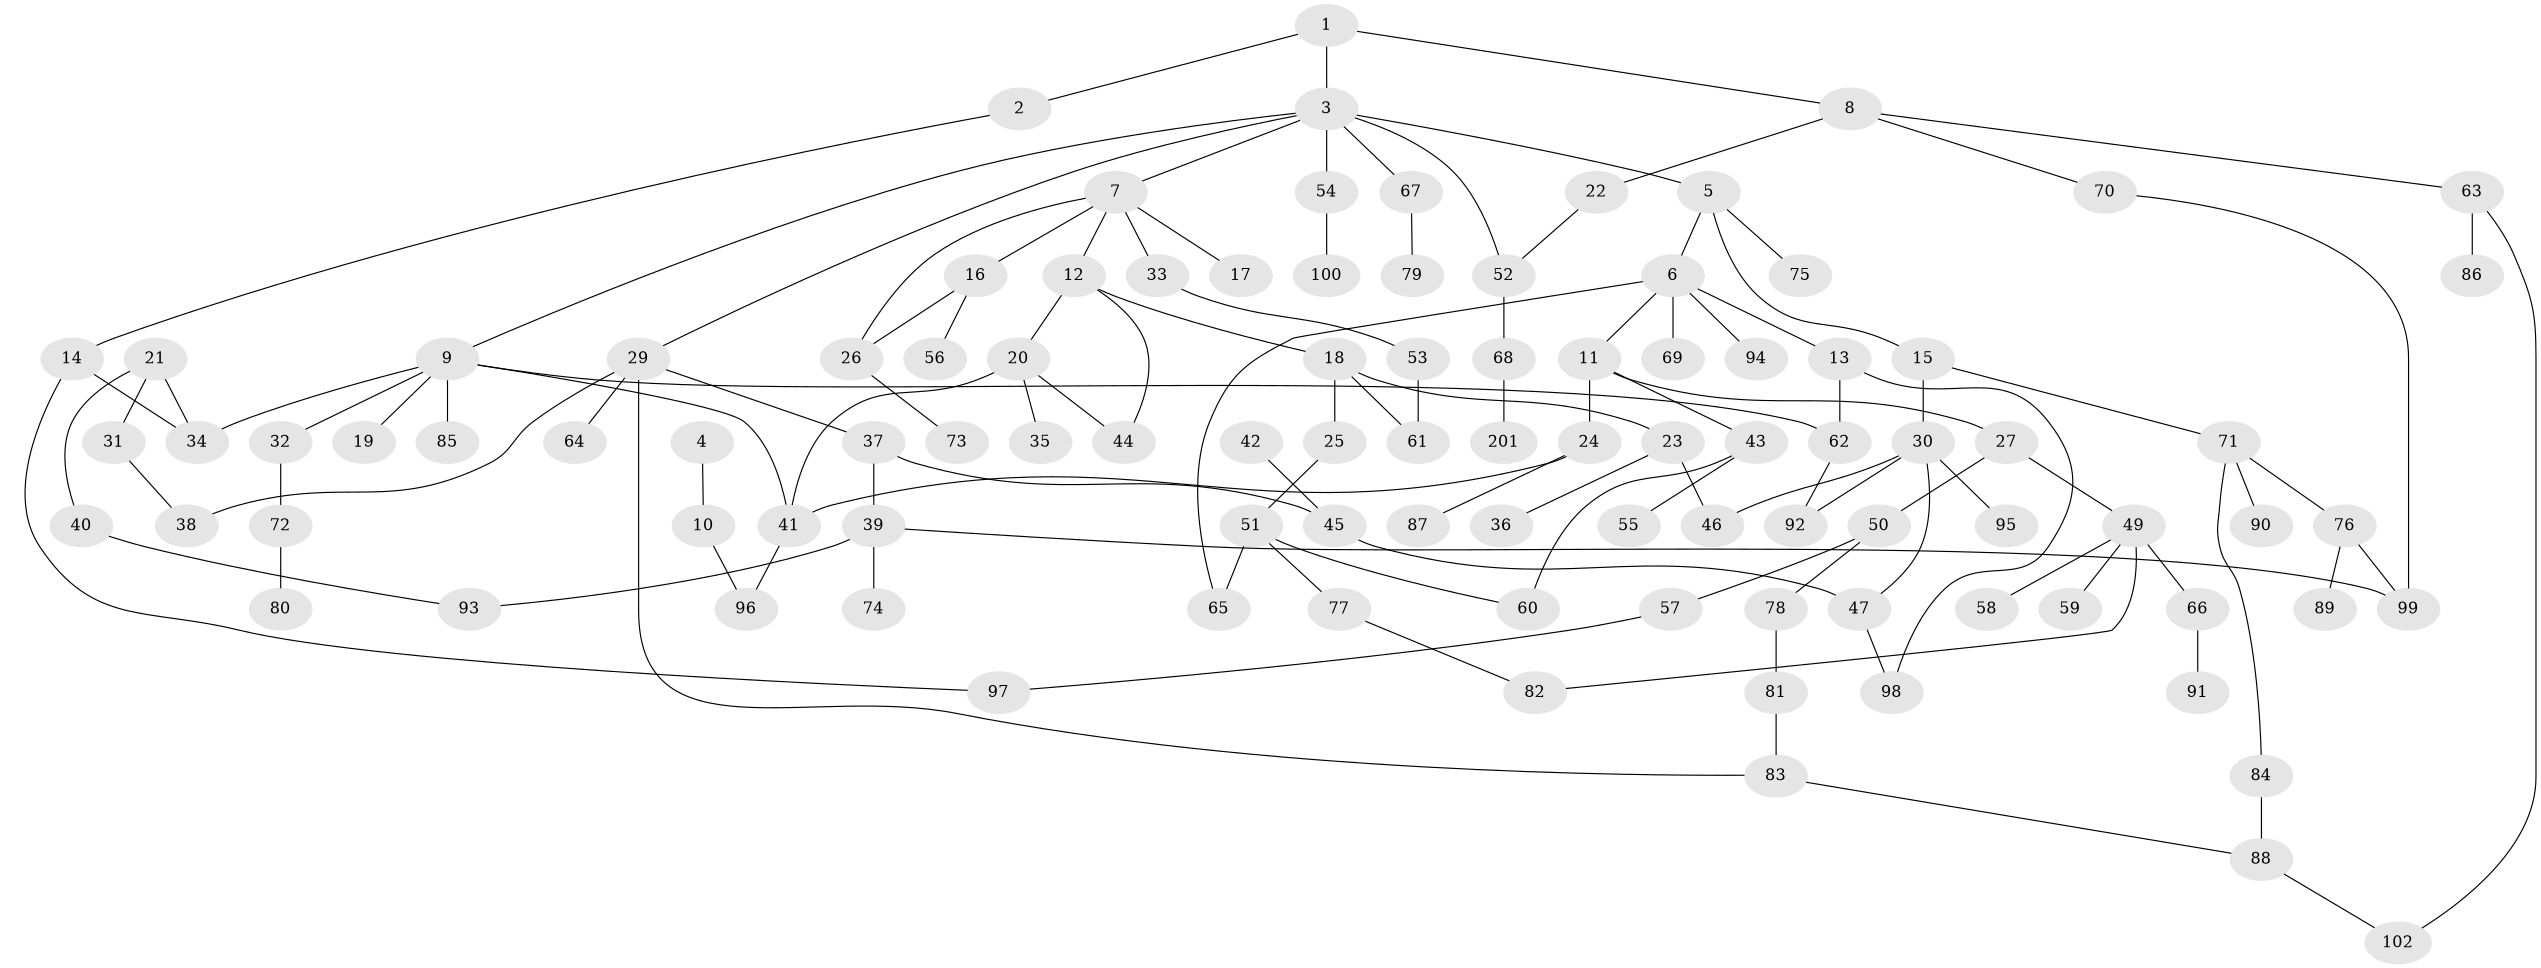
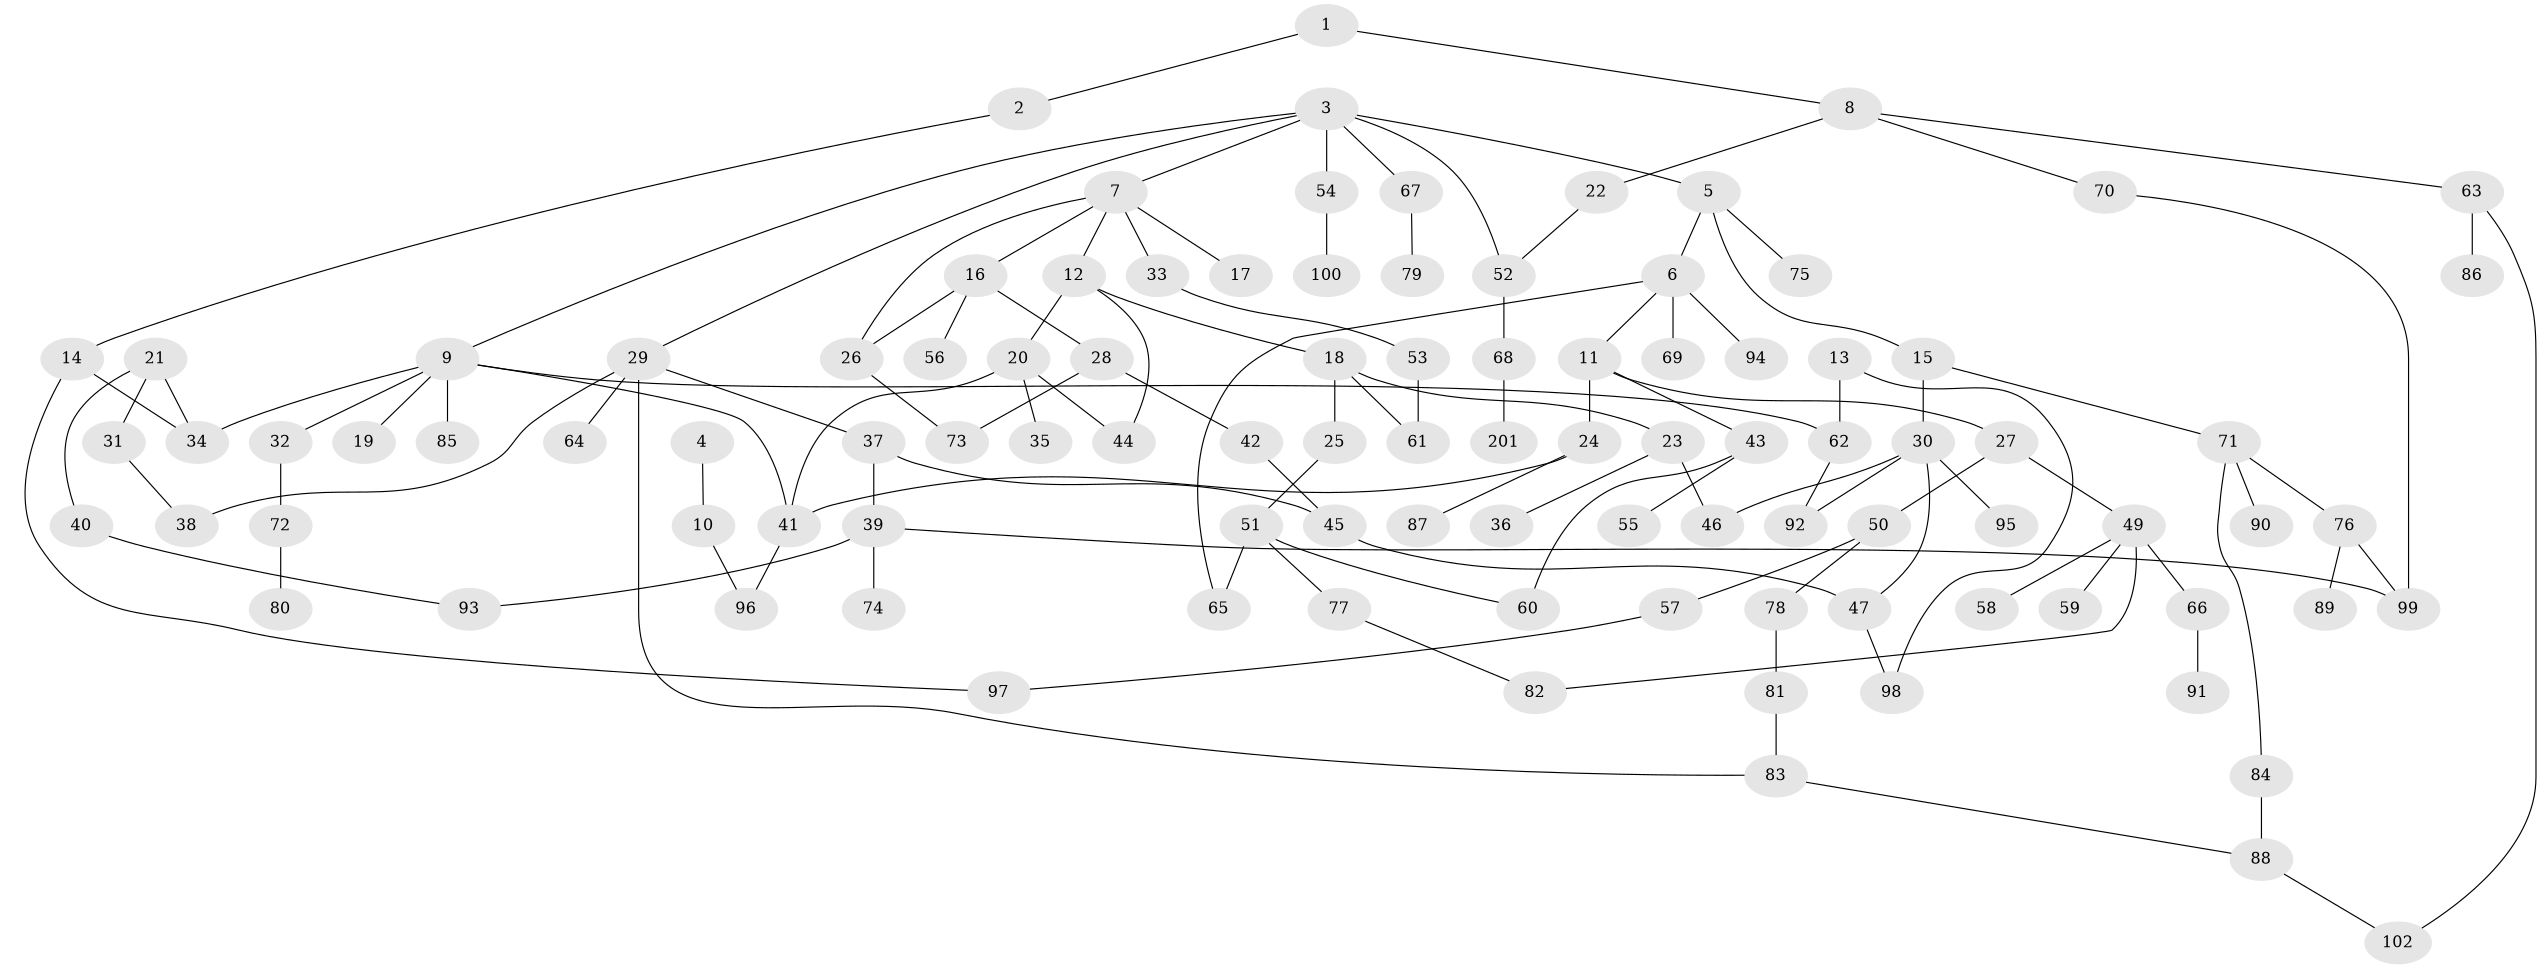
edge "1" -- "3": removed
edge "6" -- "13": removed
node "28": added
